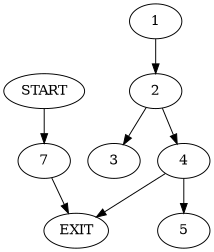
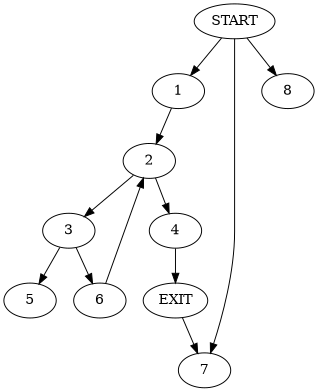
edge "START" -> "1": added
node "8": added
edge "7" -> "EXIT": reversed
edge "4" -> "5": now "3" -> "5"
node "6": added
